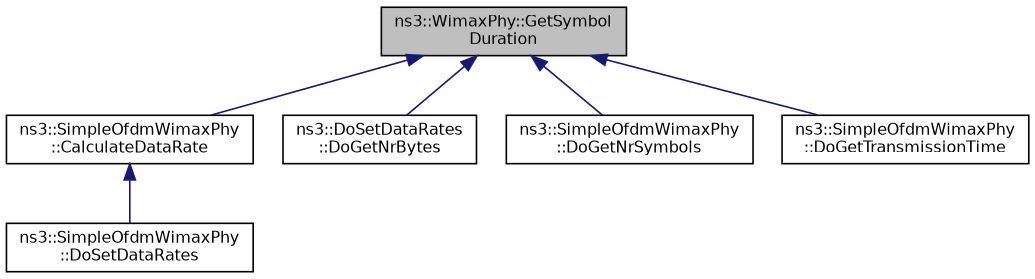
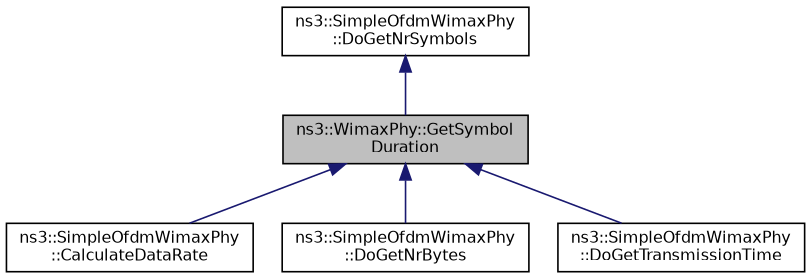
edge "ns3::SimpleOfdmWimaxPhy ::DoGetNrSymbols" -> "ns3::WimaxPhy::GetSymbol Duration": reversed
node "ns3::DoSetDataRates ::DoGetNrBytes": label "ns3::DoSetDataRates ::DoGetNrBytes" -> "ns3::SimpleOfdmWimaxPhy ::DoGetNrBytes"
node "ns3::SimpleOfdmWimaxPhy ::DoSetDataRates": removed
